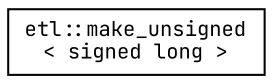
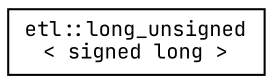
node "etl::make_unsigned < signed long >": label "etl::make_unsigned < signed long >" -> "etl::long_unsigned < signed long >"
